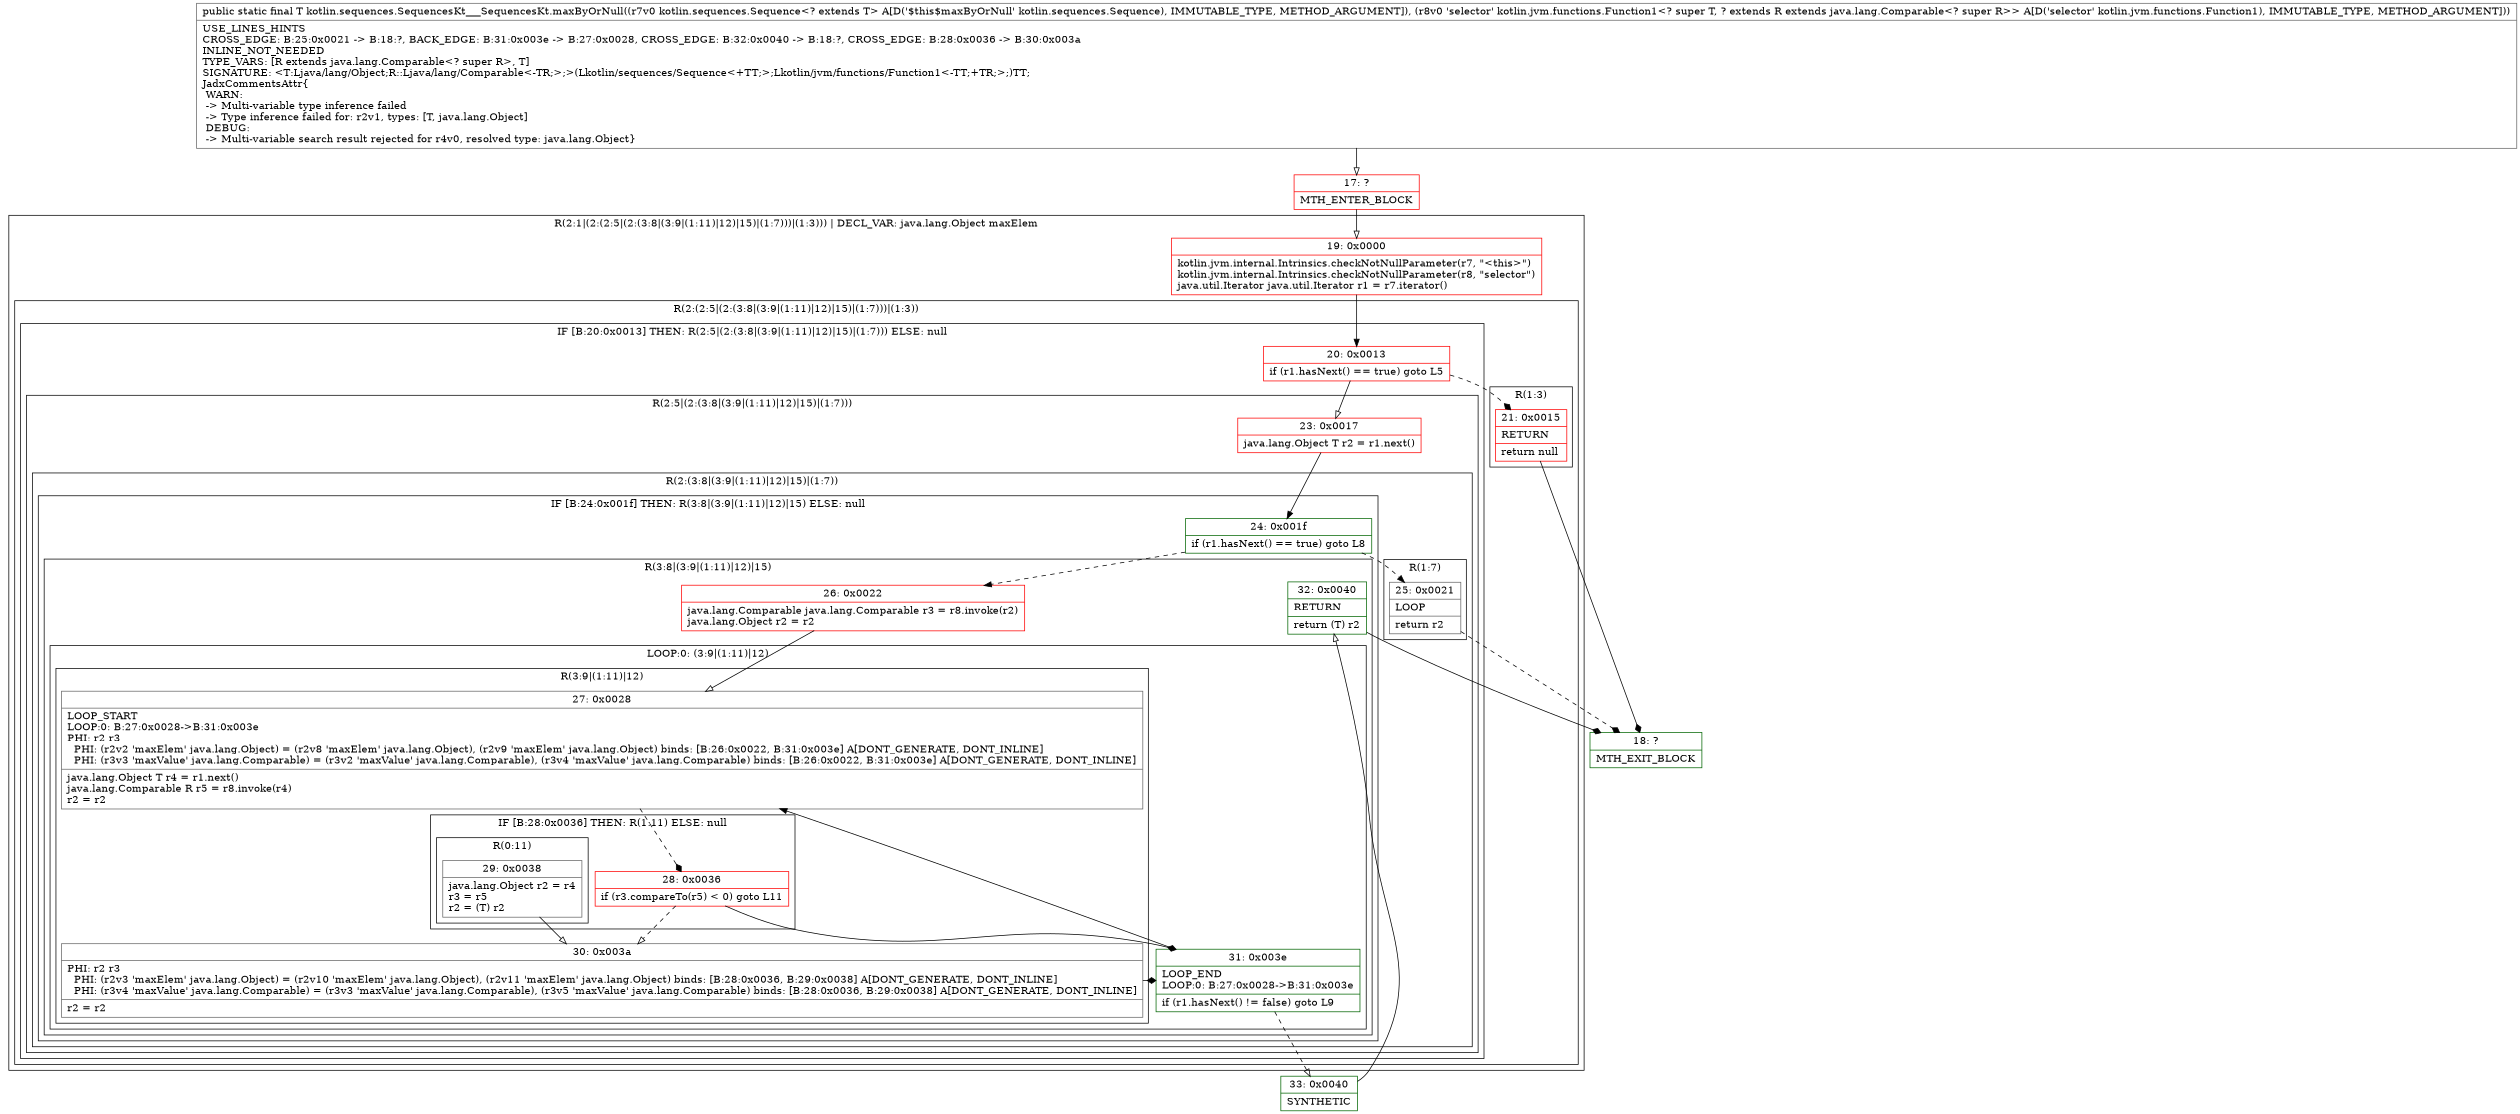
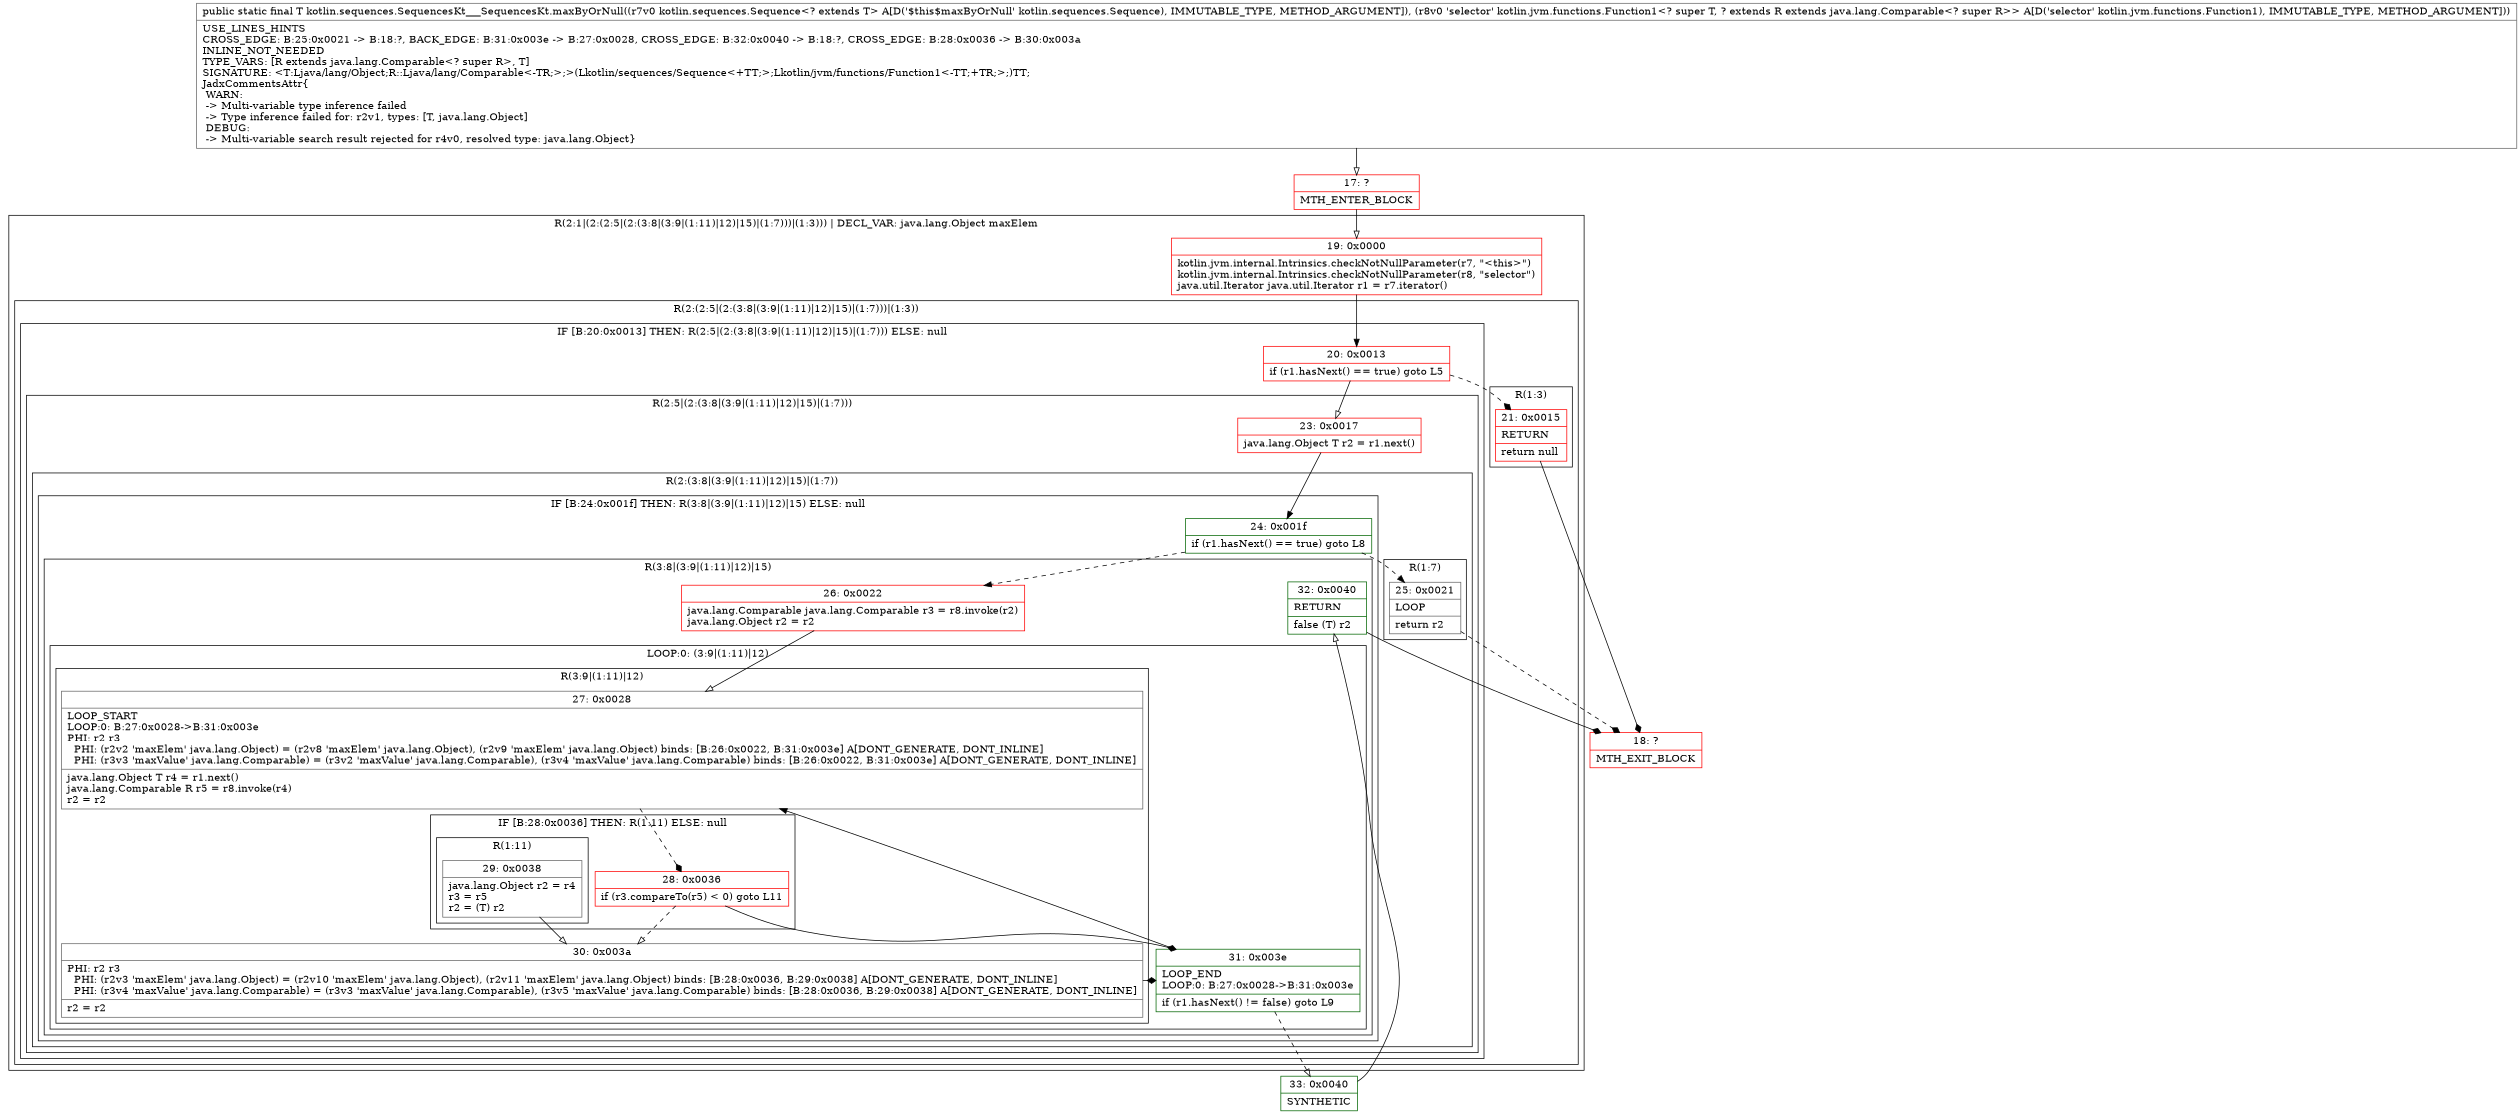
node "32: 0x0040": text "return (T) r2" -> "false (T) r2"
node "18: ?": color darkgreen -> red
cluster "R(0:11)": label "R(0:11)" -> "R(1:11)"
